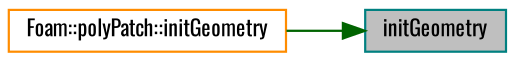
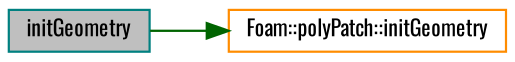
edge "Foam::polyPatch::initGeometry" -> "initGeometry": reversed
